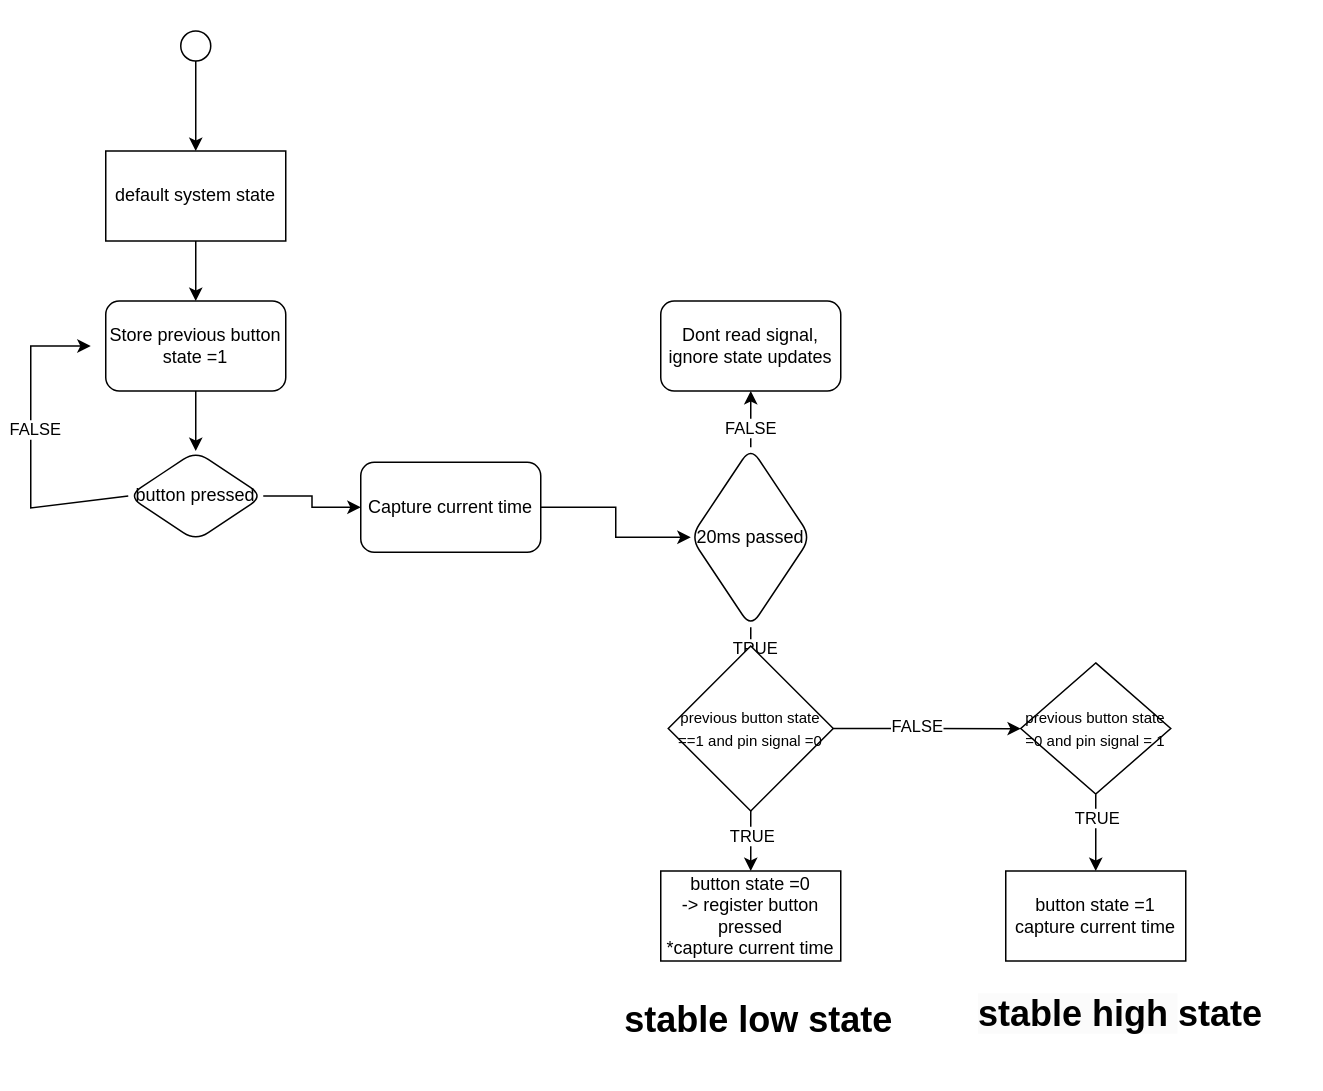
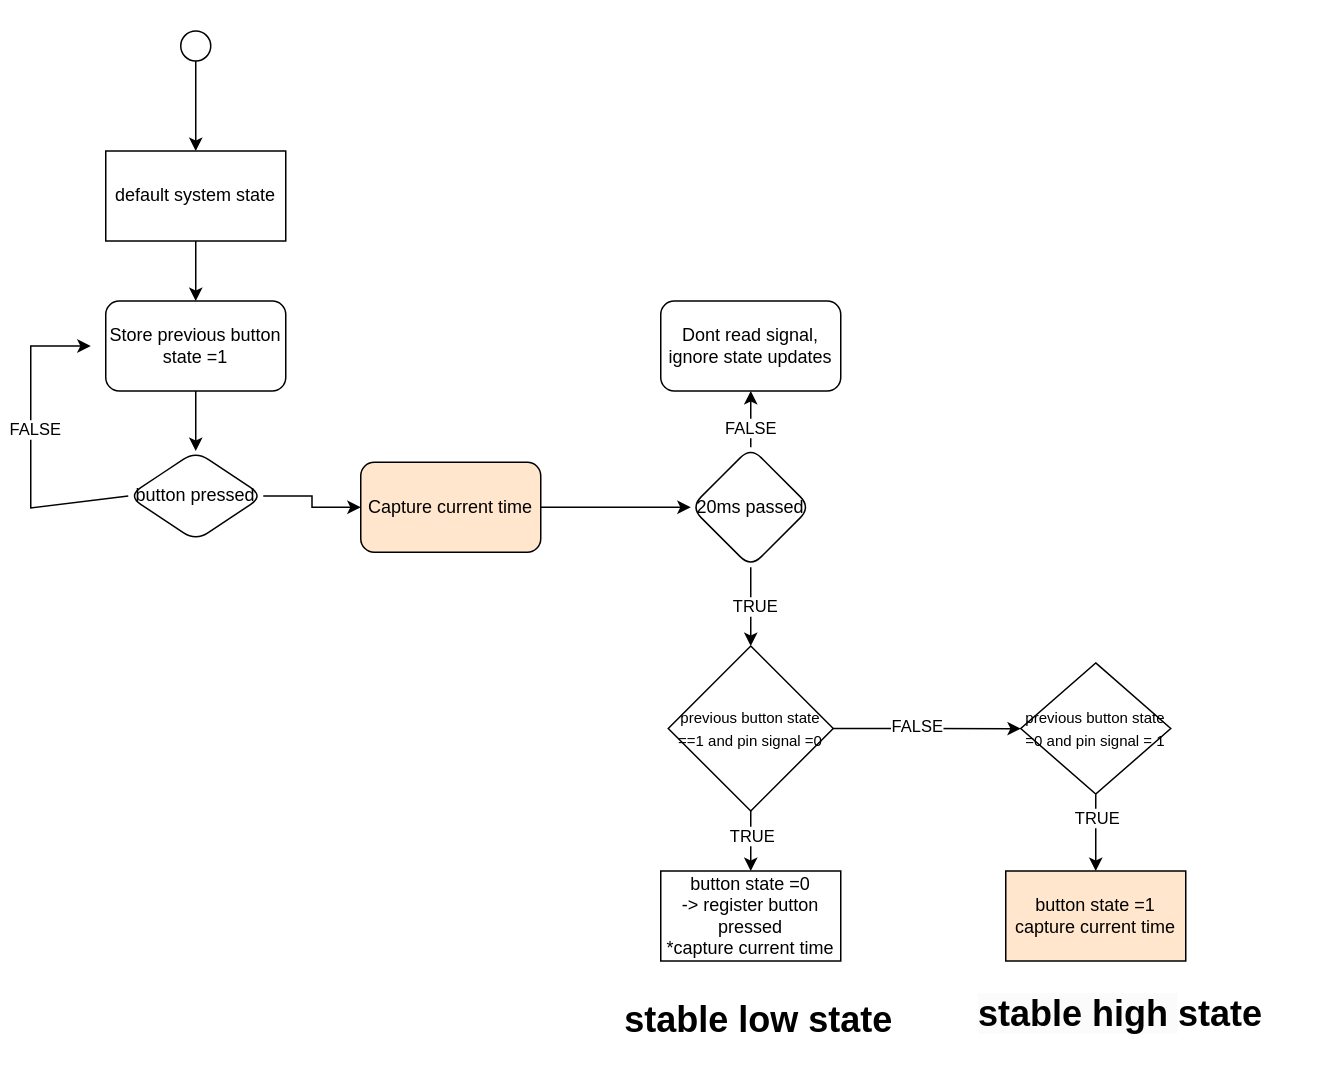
node "Capture current time": fillcolor #ffffff -> #ffe6cc
node "20ms passed": size 120x180 -> 120x120
node "button state =1 capture current time": fillcolor #ffffff -> #ffe6cc
